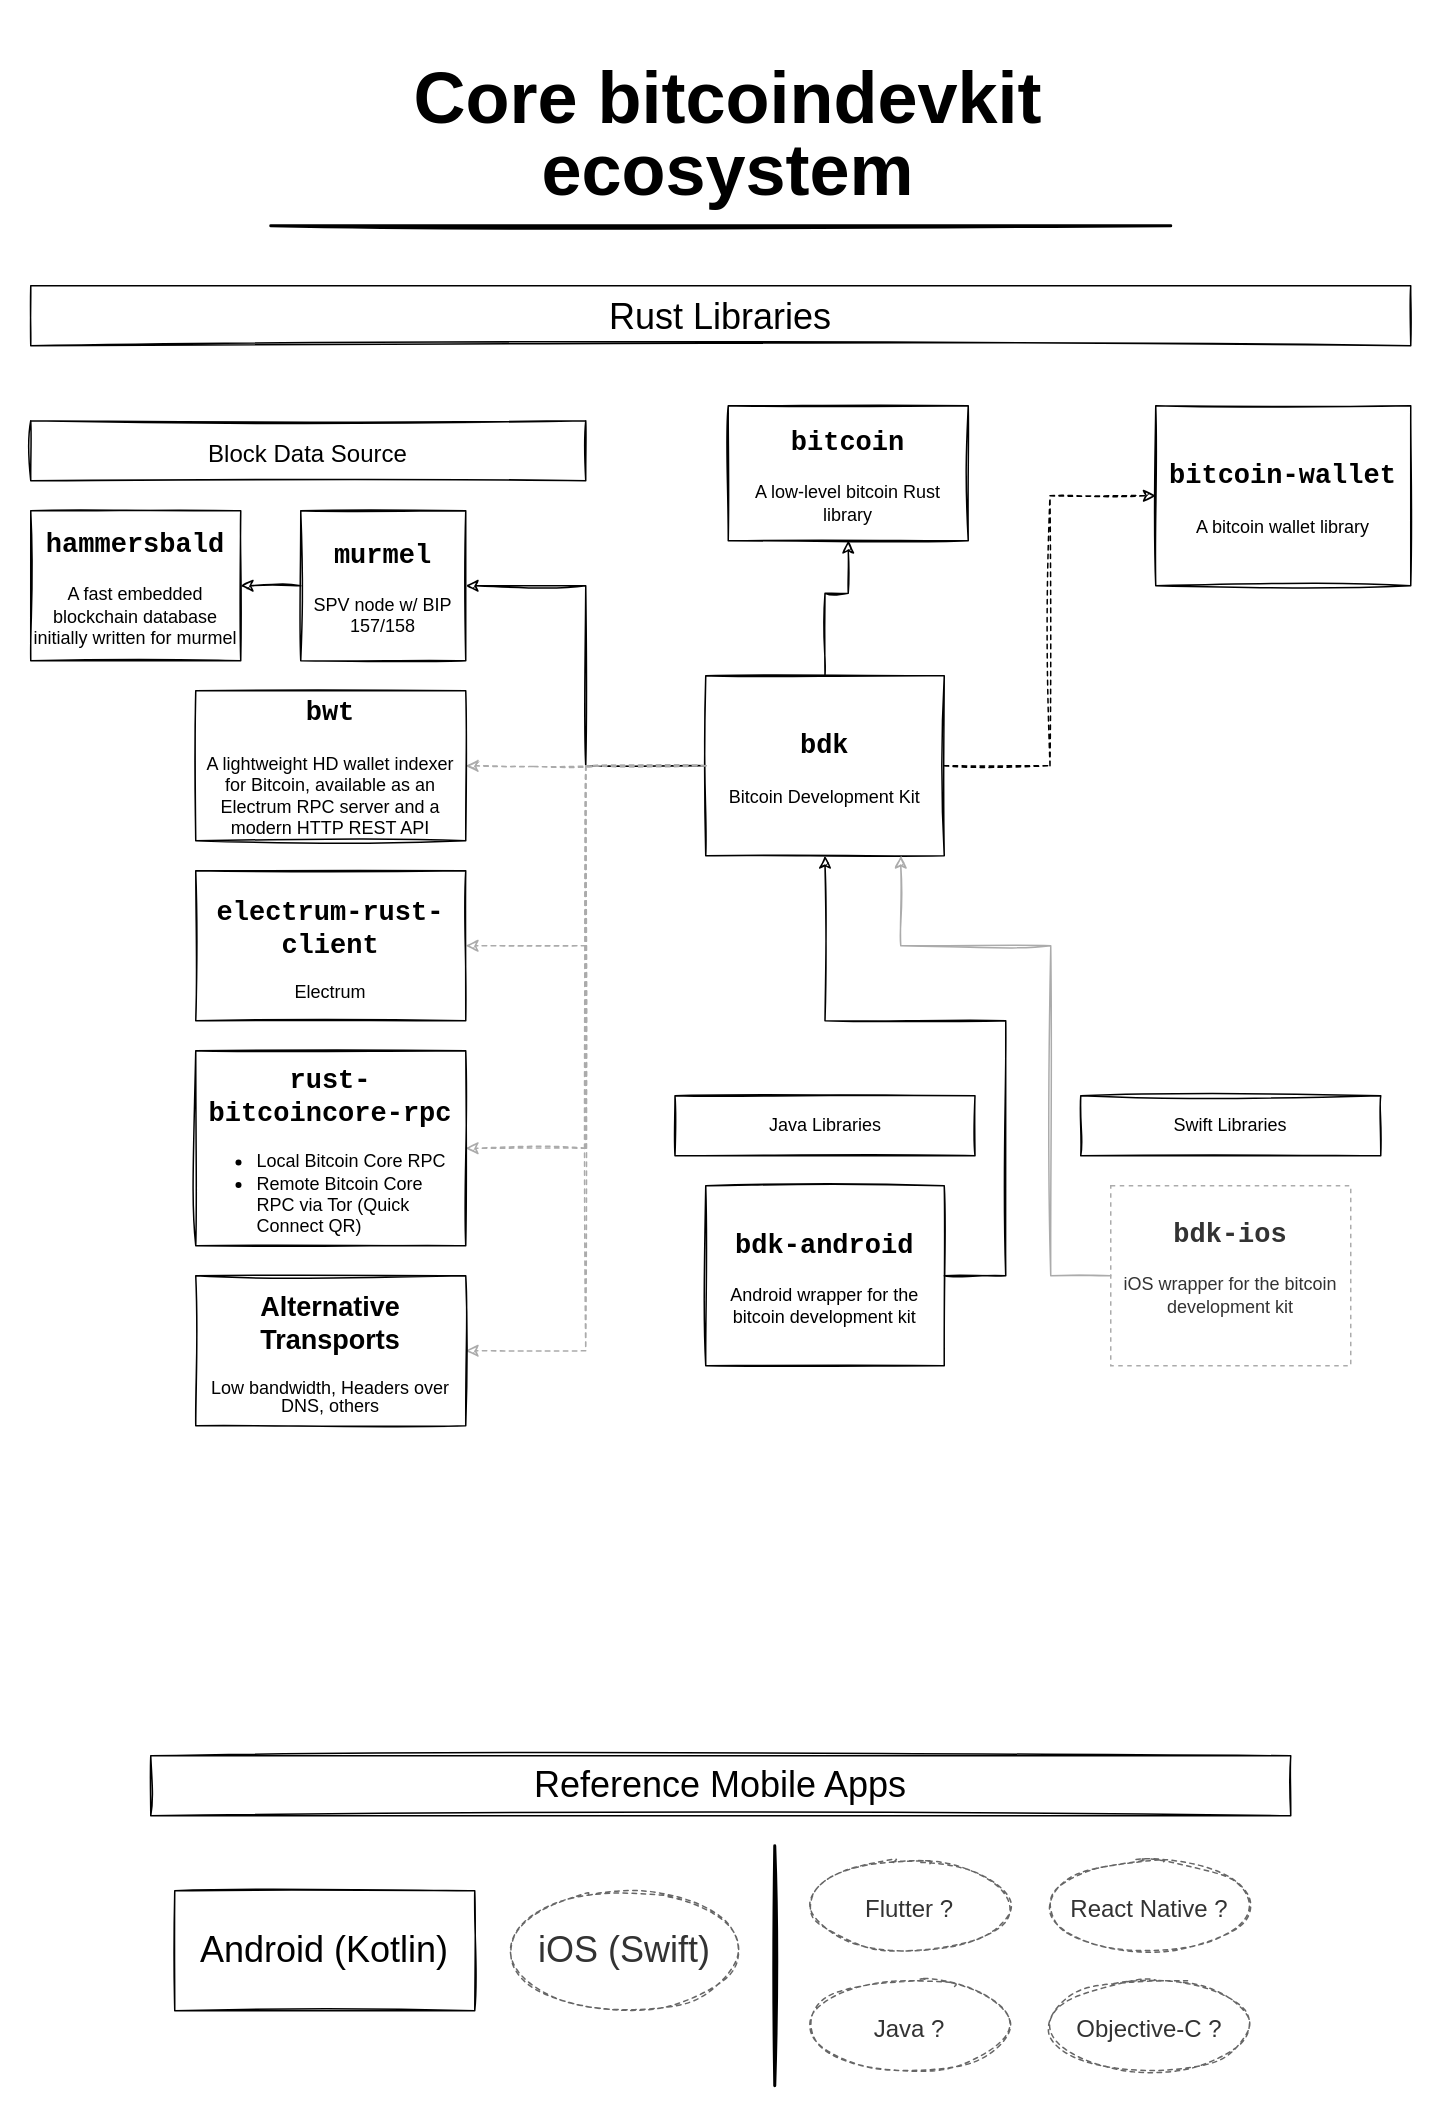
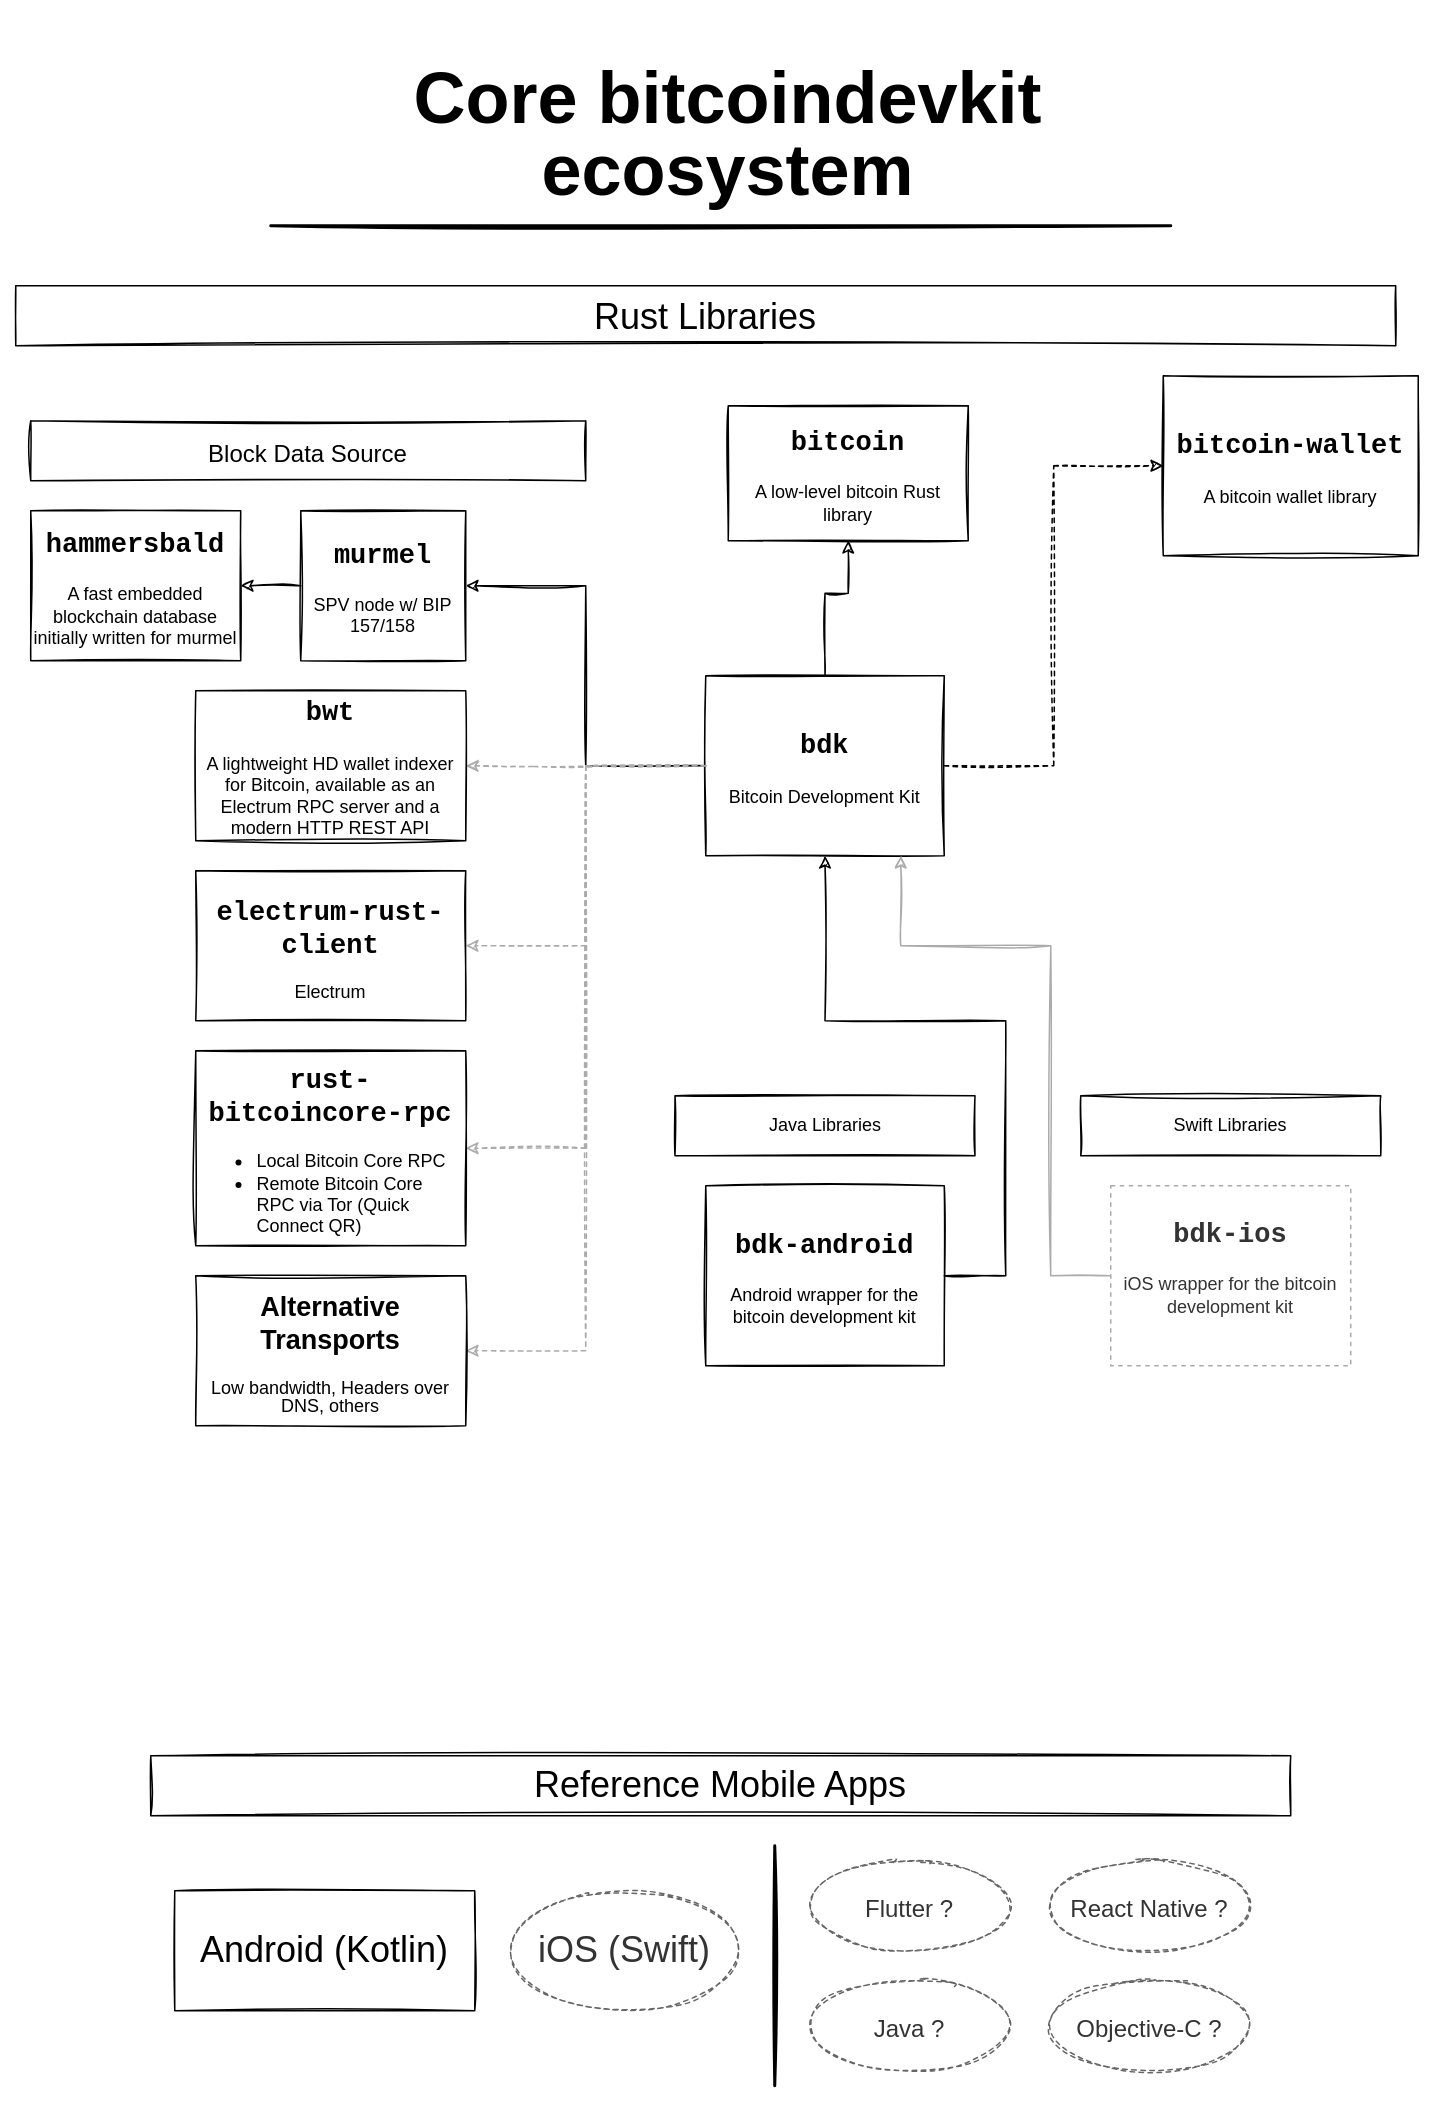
node "Rust Libraries": moved (721, 316) -> (706, 316)
node "bitcoin-wallet A bitcoin wallet library": moved (1283, 496) -> (1291, 466)
